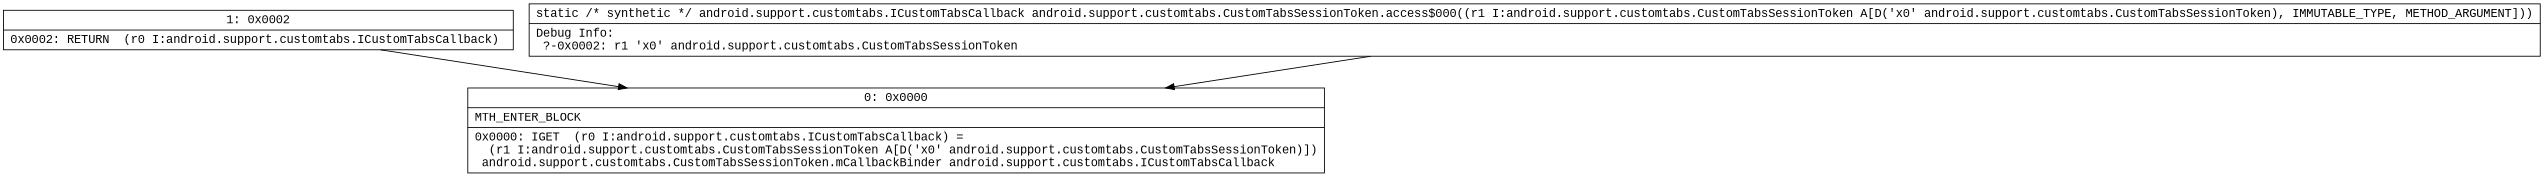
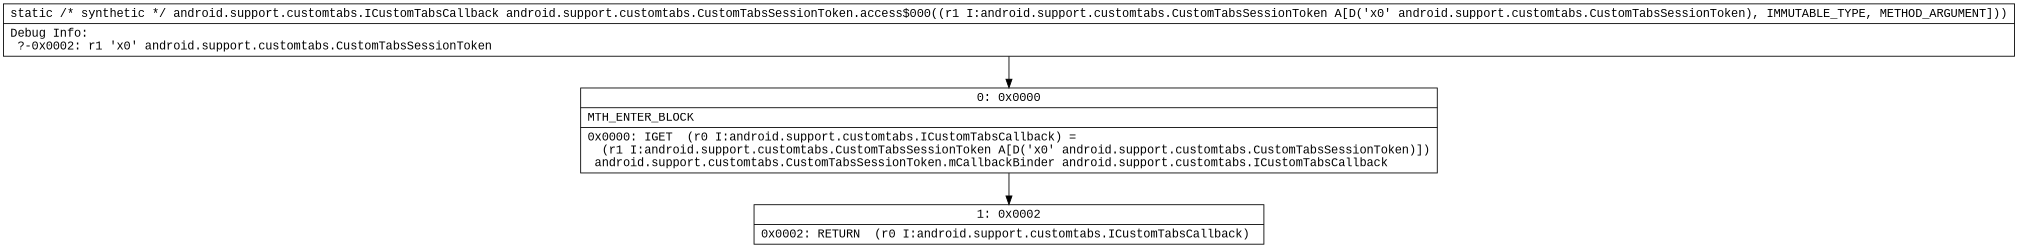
edge "1: 0x0002" -> "0: 0x0000": reversed
